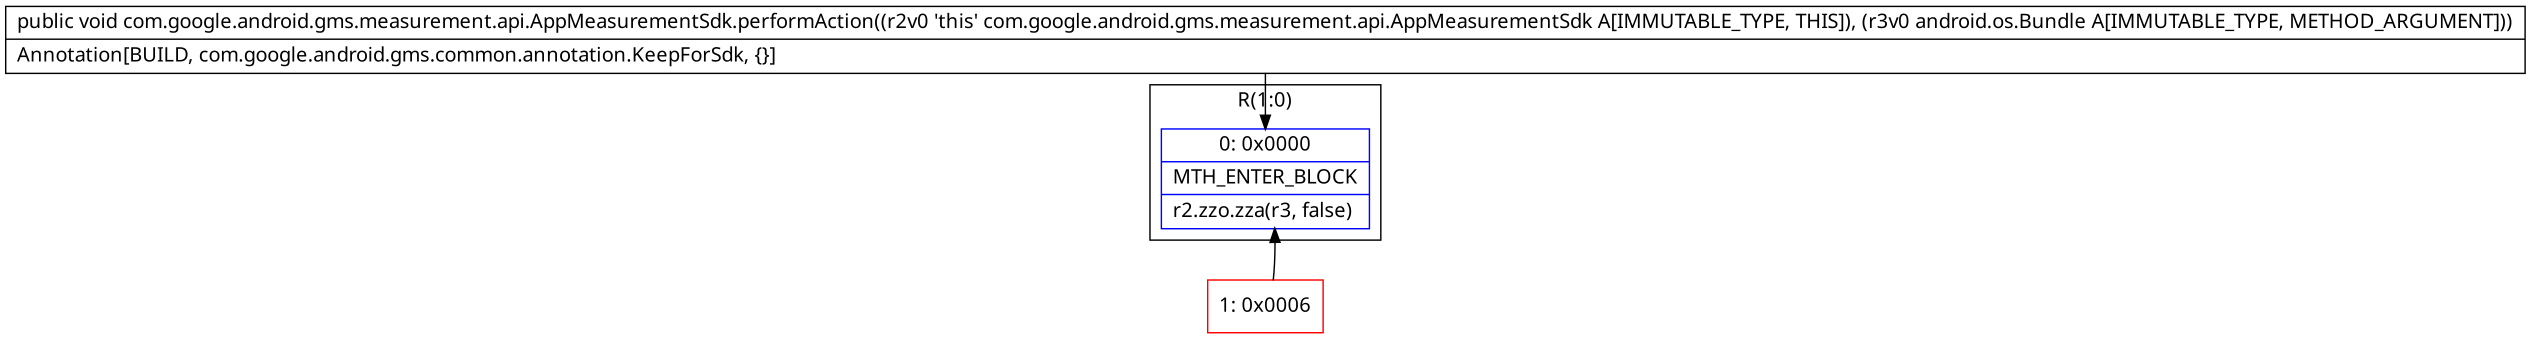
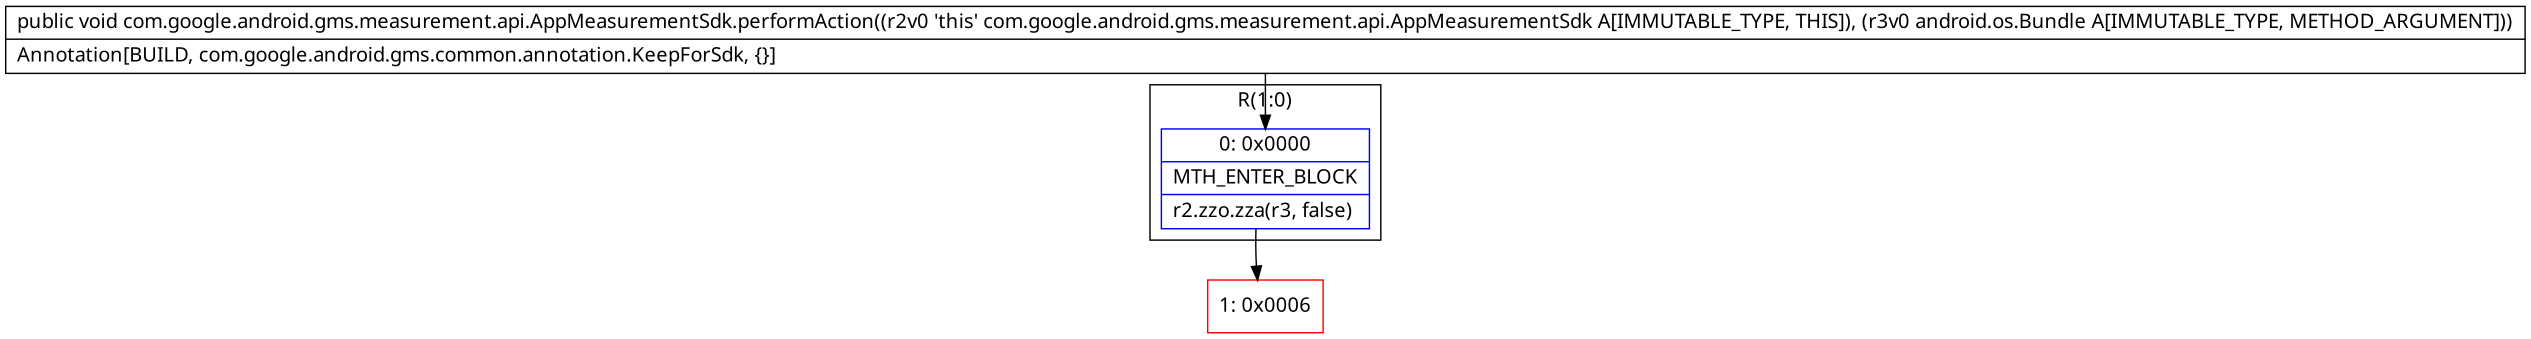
edge "1: 0x0006" -> "0: 0x0000": reversed
